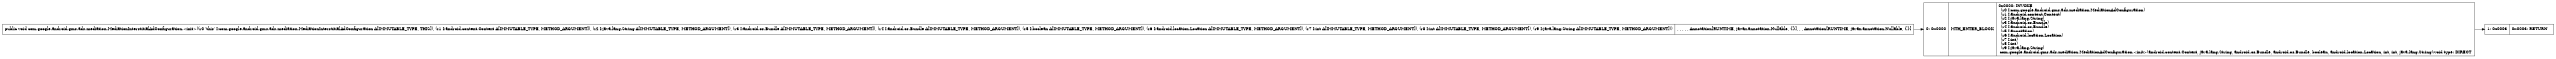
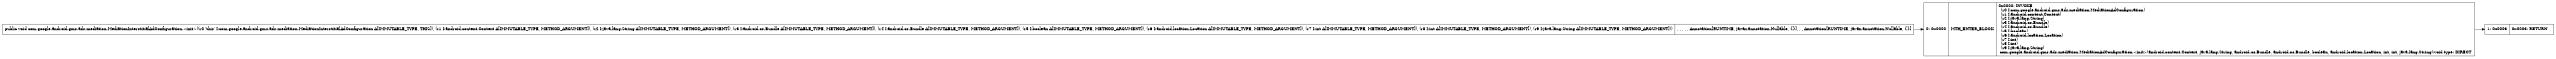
node "0: 0x0000": text "(r5 I:annotation)" -> "(r5 I:boolean)"
